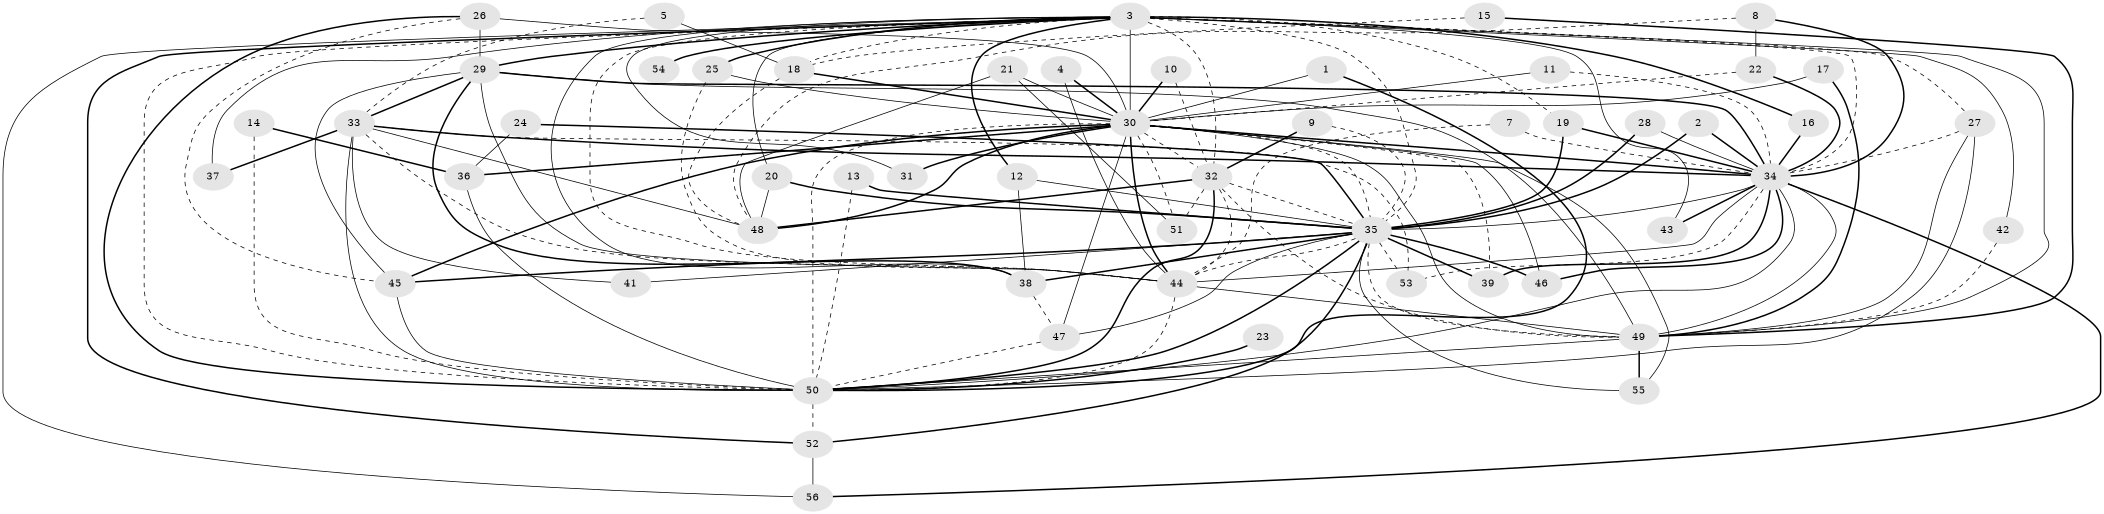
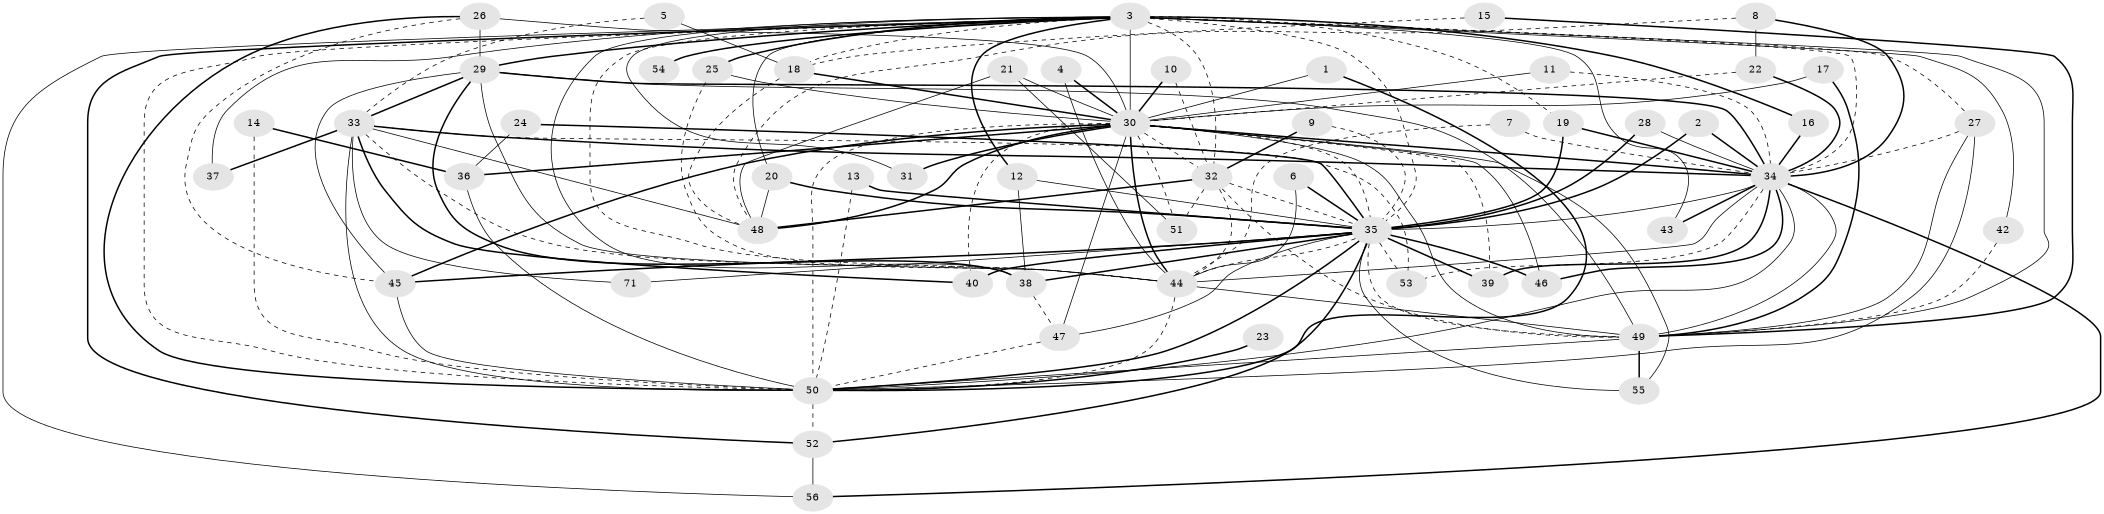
node "6": added
node "41": label "41" -> "71"
node "40": added
edge "32" -- "50": removed
